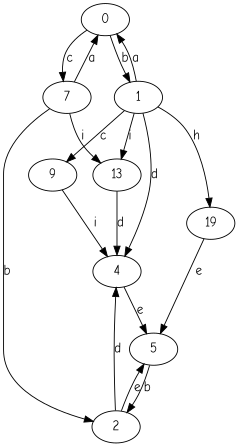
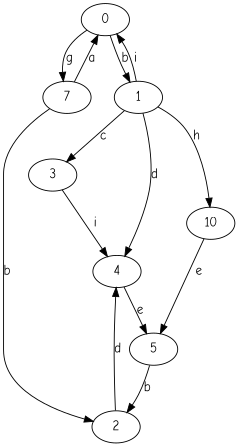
edge "0" -> "7": label "c" -> "g"
edge "1" -> "0": label "a" -> "i"
node "9": label "9" -> "3"
node "13": removed
node "19": label "19" -> "10"
edge "2" -> "5": removed, label "e"
